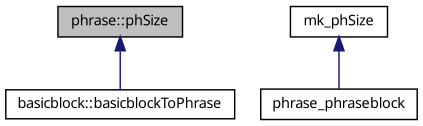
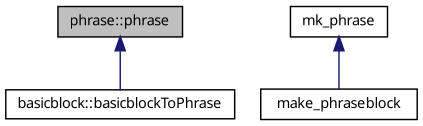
node "phrase::phSize": label "phrase::phSize" -> "phrase::phrase"
node "mk_phSize": label "mk_phSize" -> "mk_phrase"
node "phrase_phraseblock": label "phrase_phraseblock" -> "make_phraseblock"
